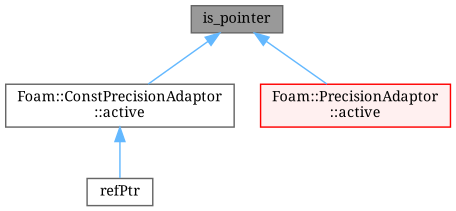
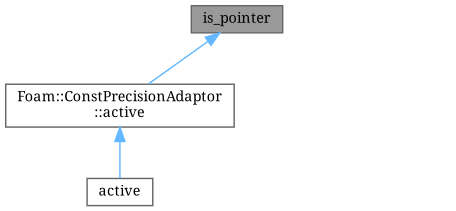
node "Foam::PrecisionAdaptor ::active": removed
node "refPtr": label "refPtr" -> "active"
